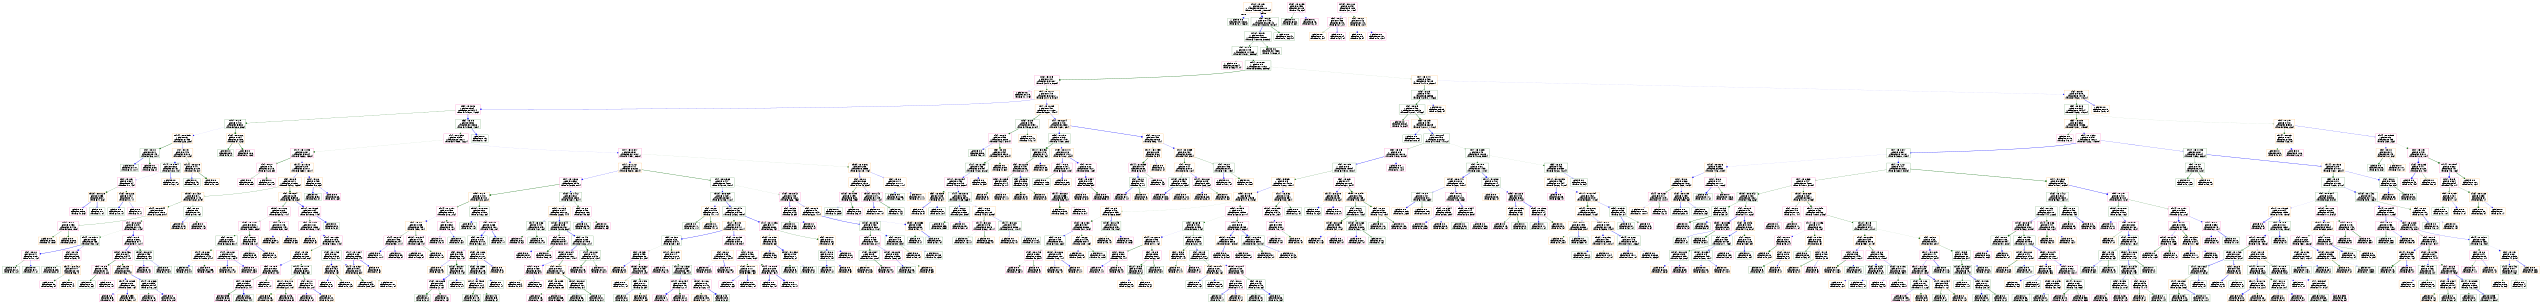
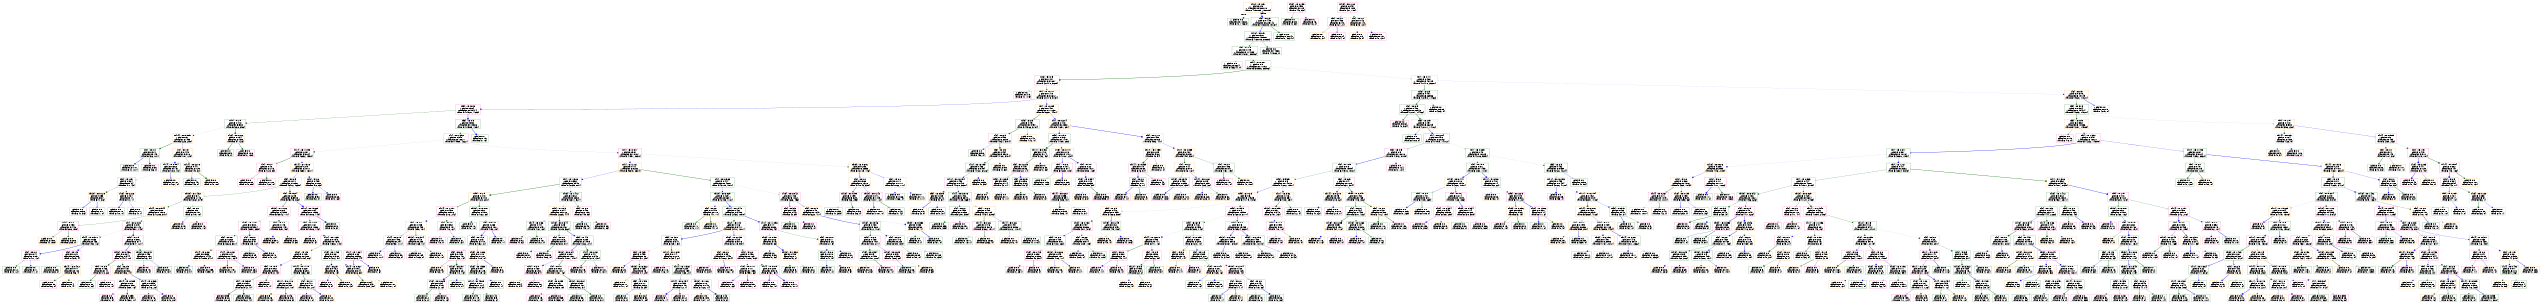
edge "X[9] <= 83.5 gini = 0.139 samples = 40 value = [37, 3]" -> "gini = 0.0 samples = 37 value = [37, 0]": arrowhead odot -> box
edge "X[0] <= -4.5 gini = 0.285 samples = 1573 value = [271, 1302]" -> "X[15] <= 0.202 gini = 0.471 samples = 346 value = [131, 215]": style bold -> dotted
